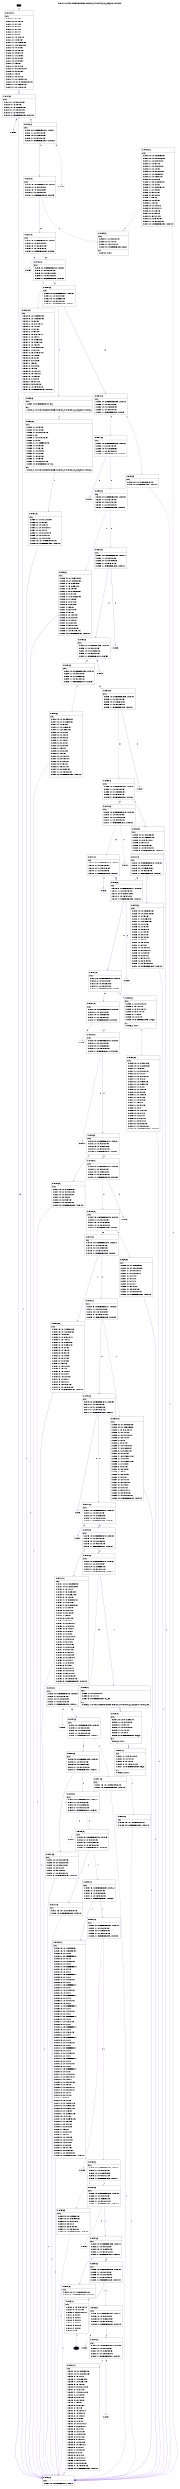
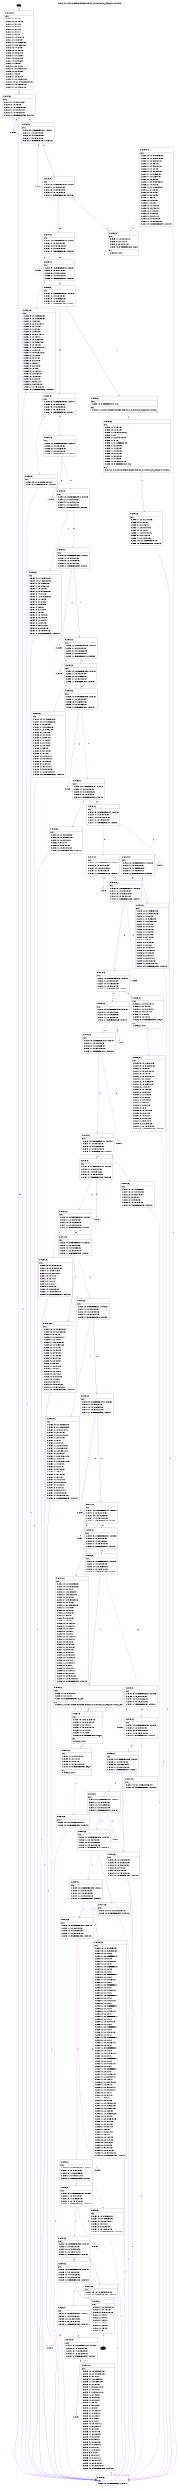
edge "0x40236c [86]" -> "0x4025d7 [5]": now "0x40236c [86]" -> "0x402573"
